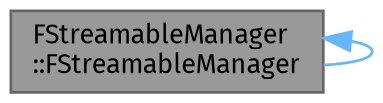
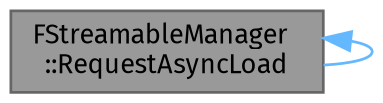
node "FStreamableManager ::FStreamableManager": label "FStreamableManager ::FStreamableManager" -> "FStreamableManager ::RequestAsyncLoad"
